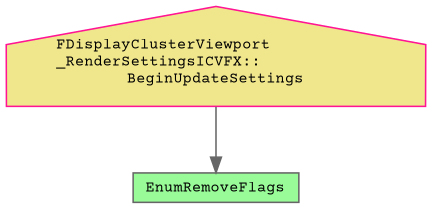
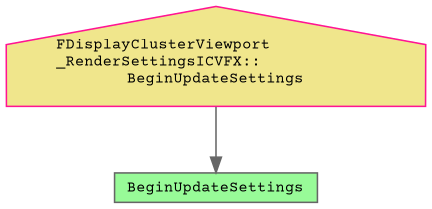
node "EnumRemoveFlags": label "EnumRemoveFlags" -> "BeginUpdateSettings"
